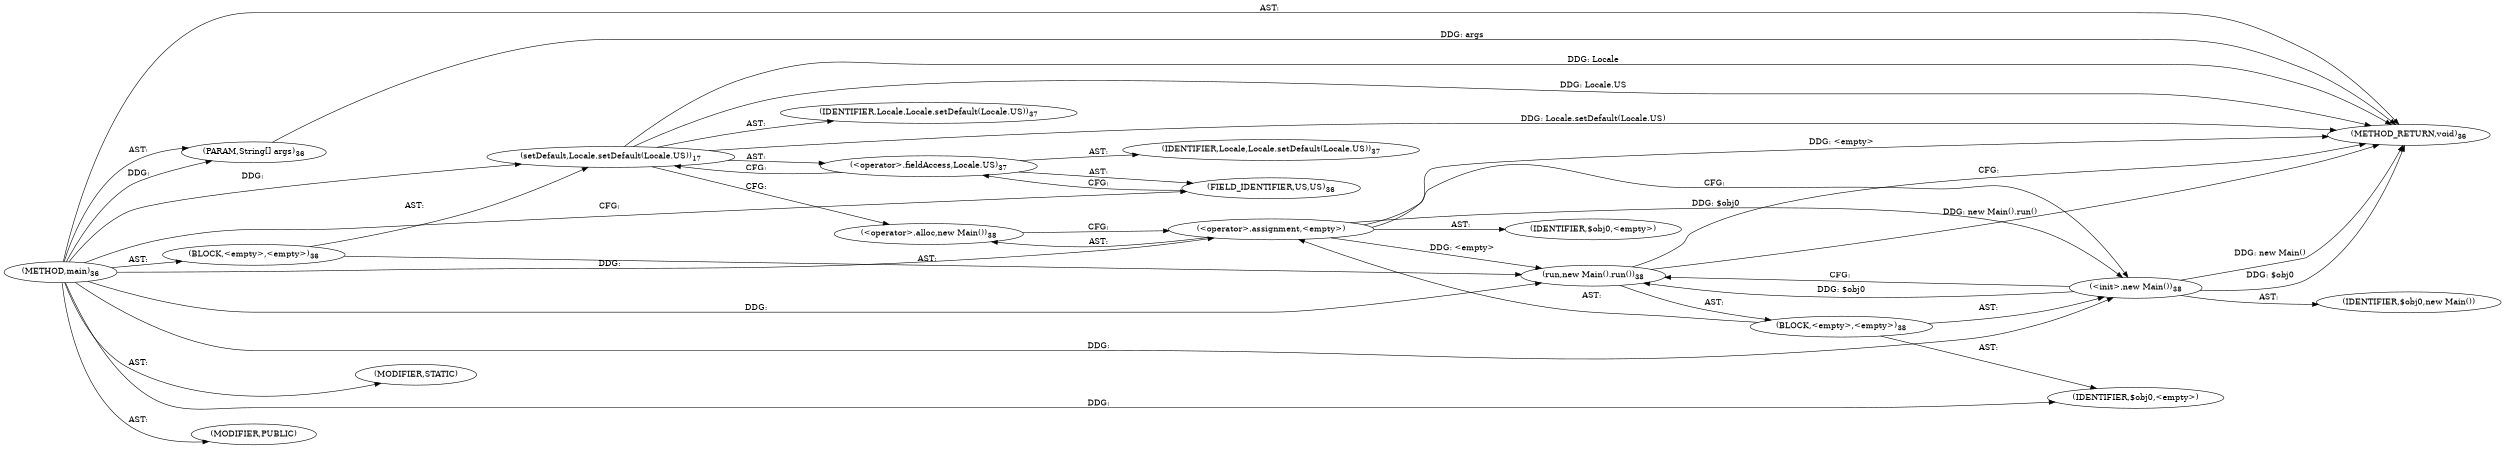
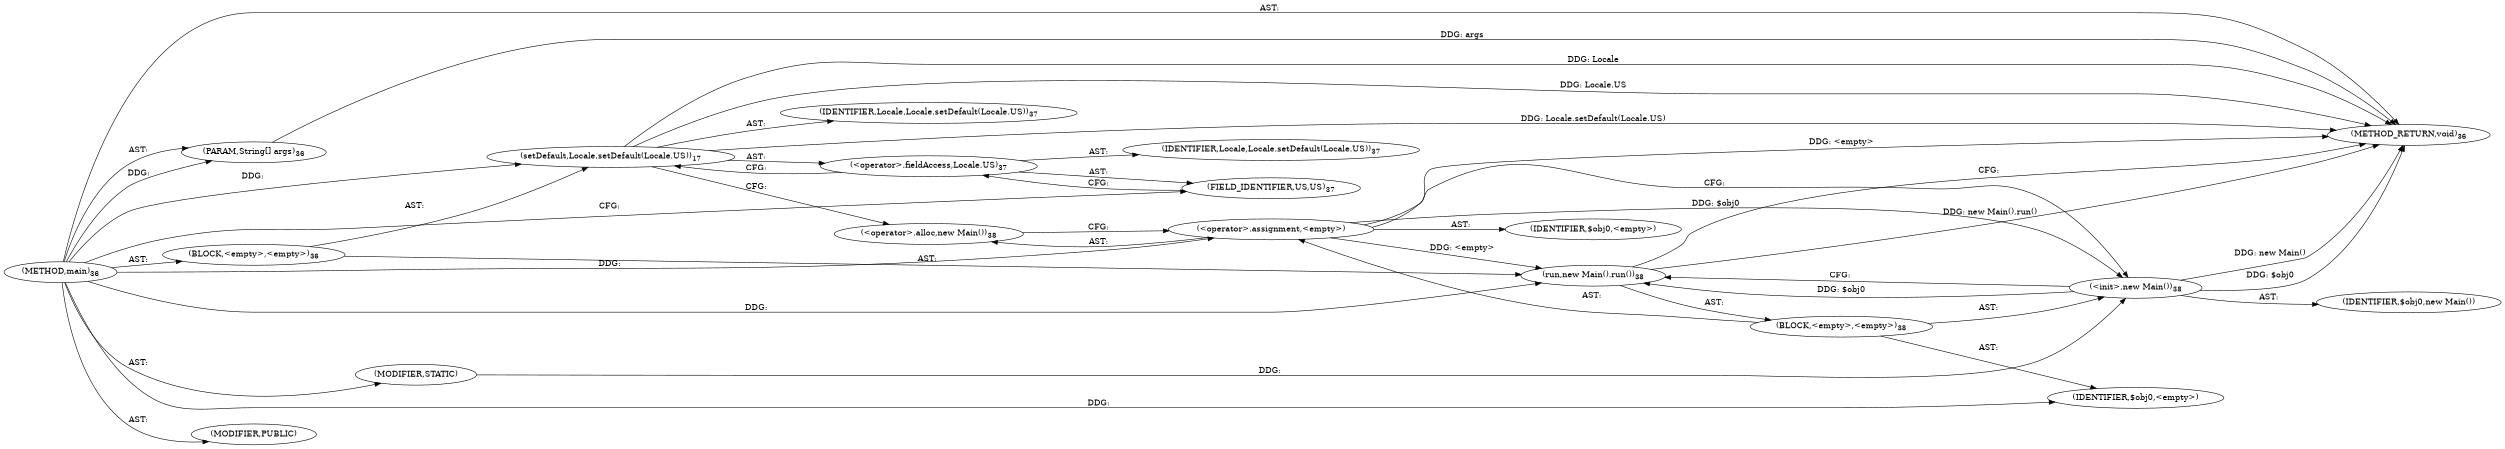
node "(FIELD_IDENTIFIER,US,US)": text "36" -> "37"
edge "(METHOD,main)" -> "(<init>,new Main())": now "(MODIFIER,STATIC)" -> "(<init>,new Main())"
